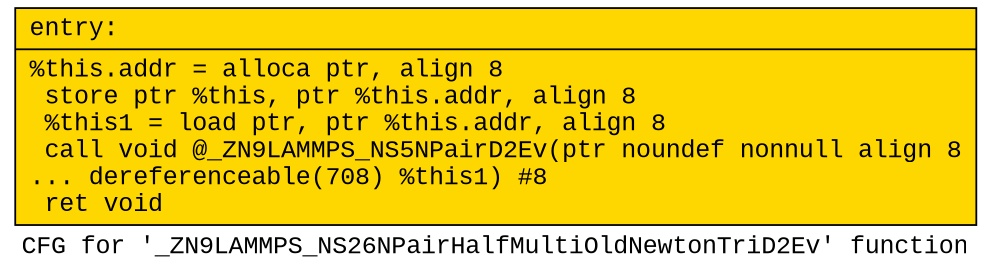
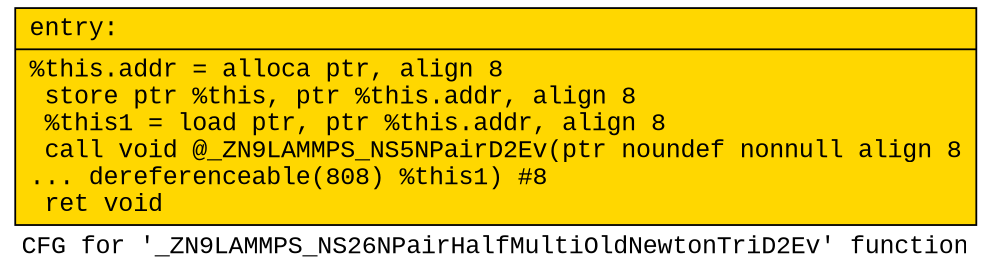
node "entry:": text "... dereferenceable(708) %this1) #8" -> "... dereferenceable(808) %this1) #8"
